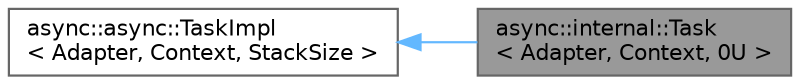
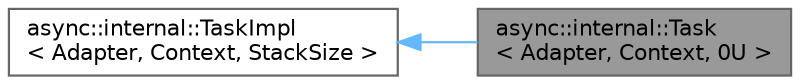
node "async::async::TaskImpl < Adapter, Context, StackSize >": label "async::async::TaskImpl < Adapter, Context, StackSize >" -> "async::internal::TaskImpl < Adapter, Context, StackSize >"
